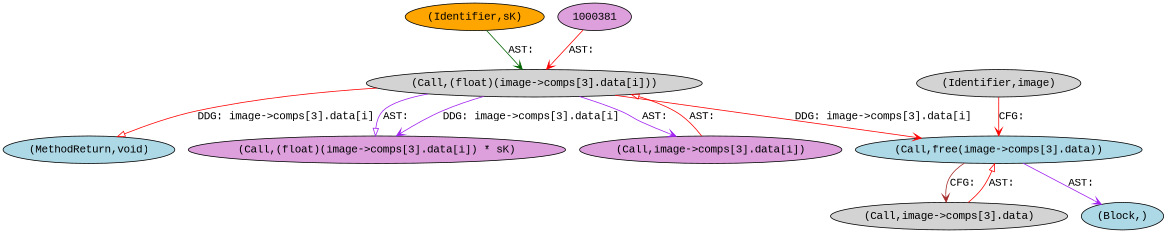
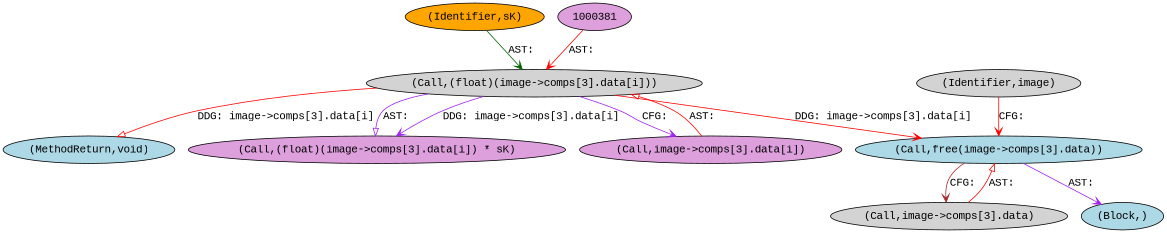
edge "(Call,(float)(image->comps[3].data[i]))" -> "(Call,image->comps[3].data[i])": label "AST: " -> "CFG: "
